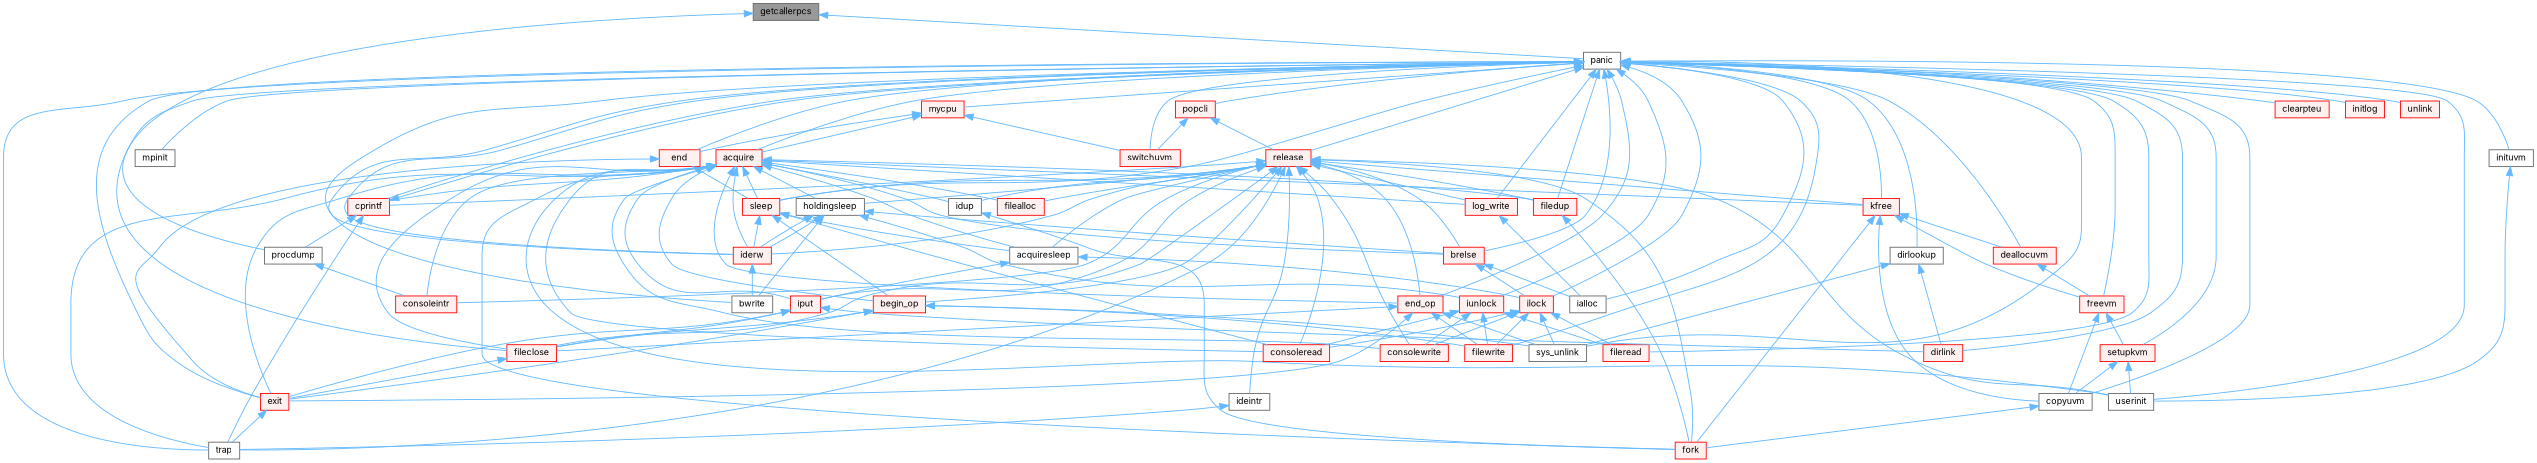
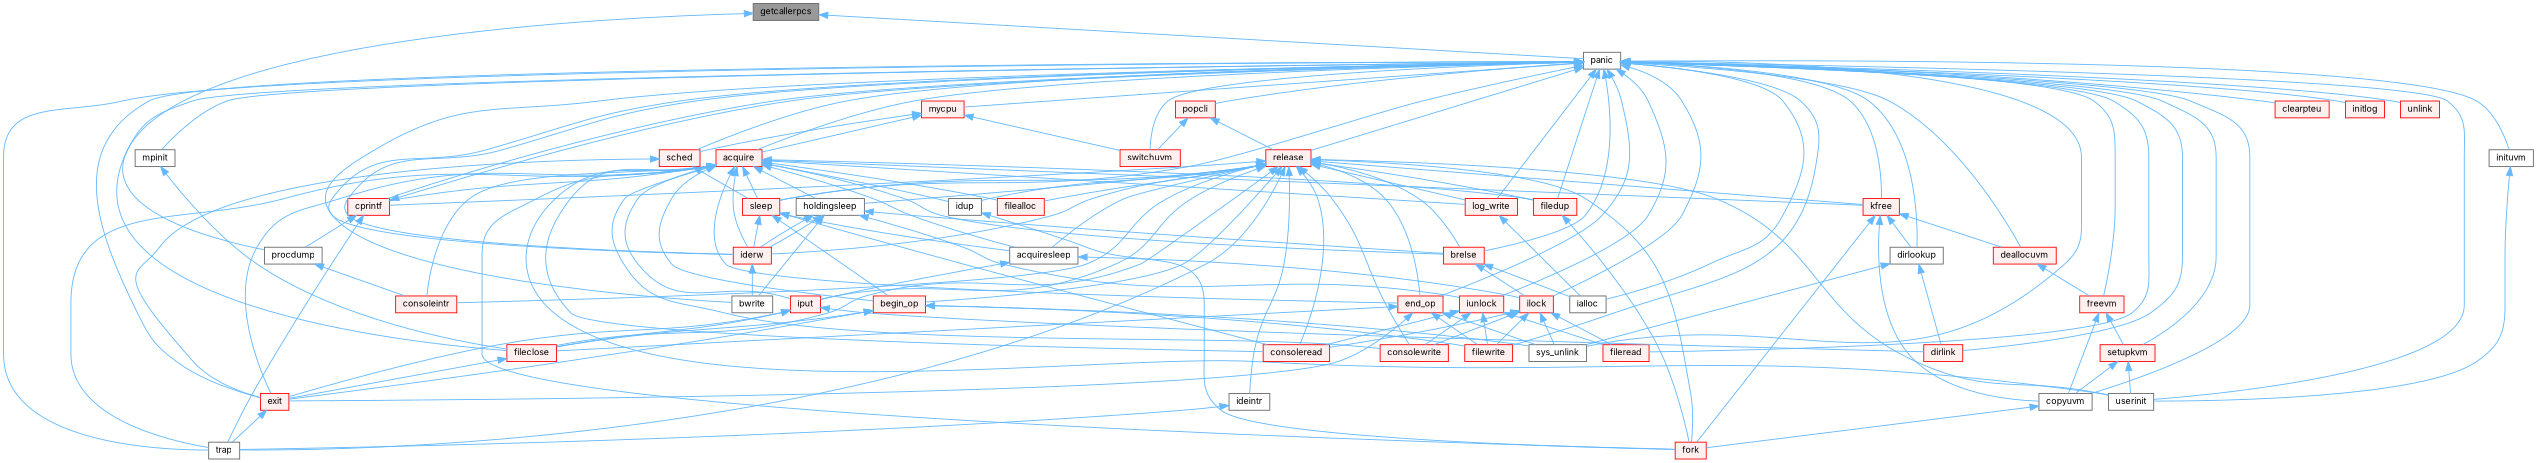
node "end": label "end" -> "sched"
edge "fileclose" -> "acquire": now "fileclose" -> "mpinit"
edge "freevm" -> "kfree": now "dirlookup" -> "kfree"
